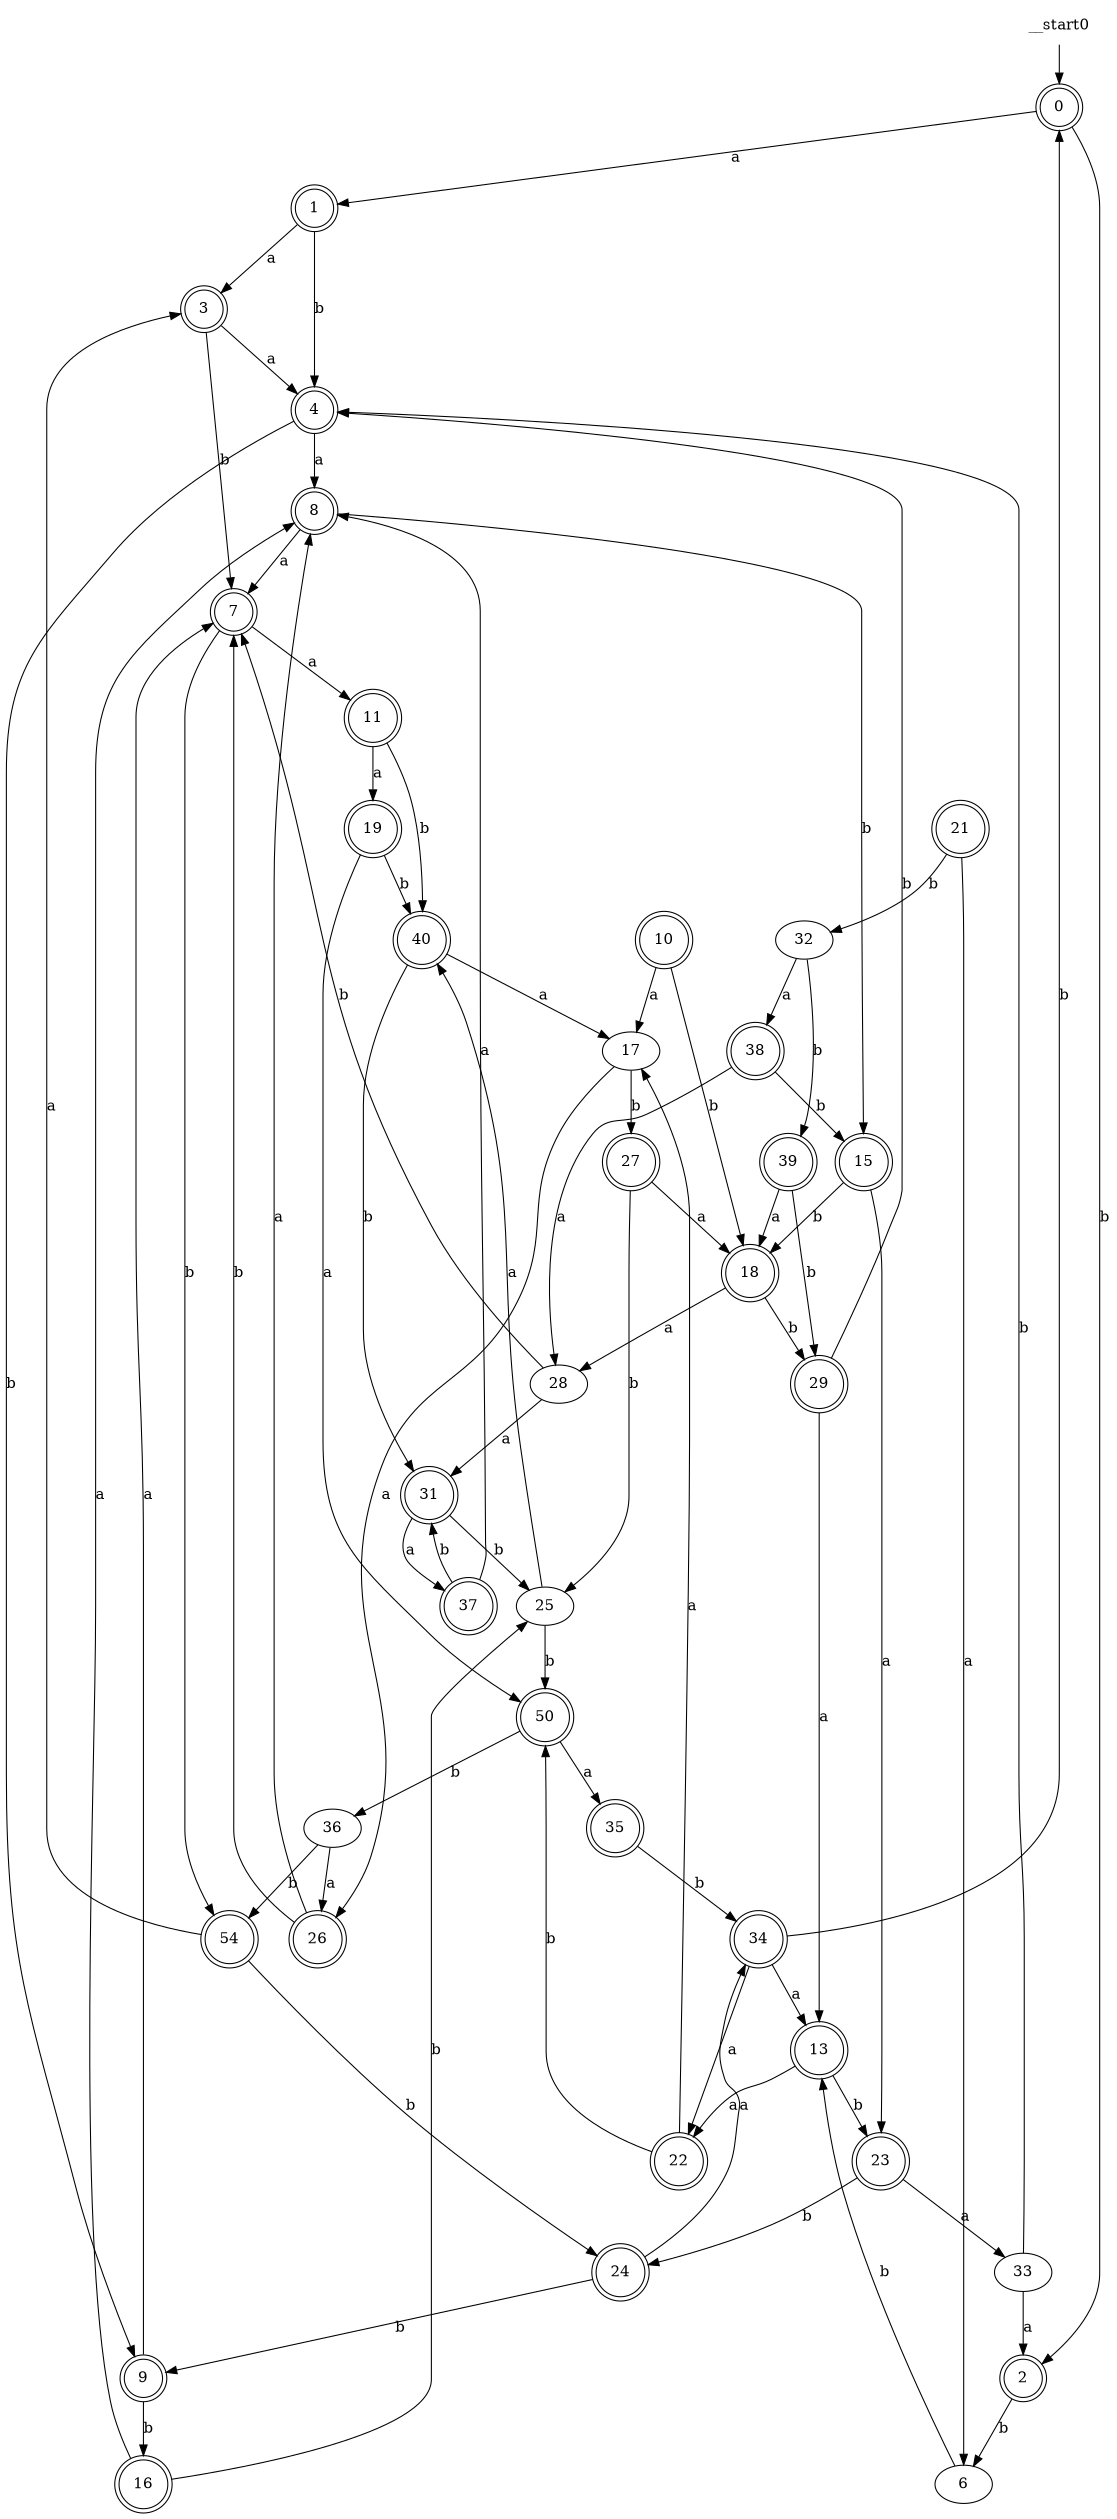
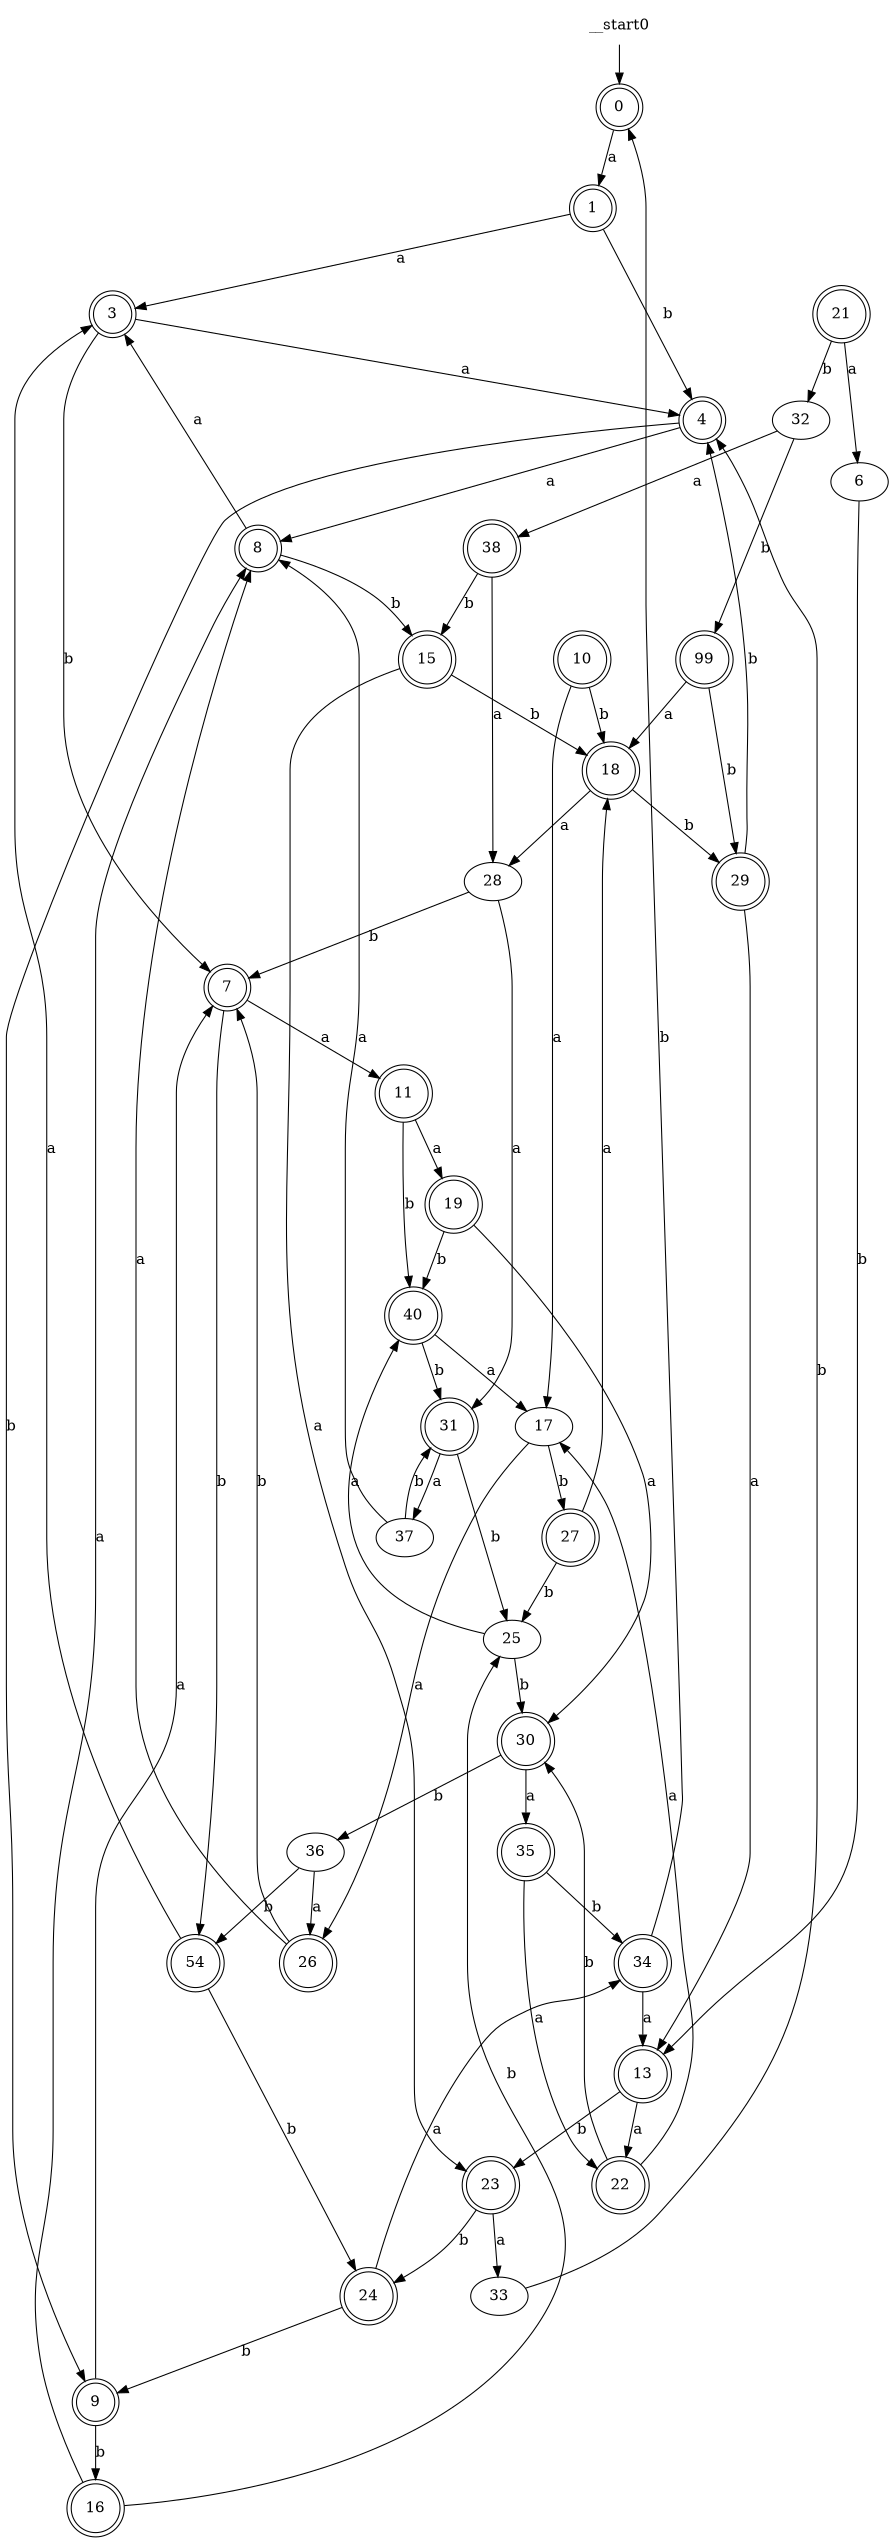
edge "8" -> "7": now "8" -> "3"
node "39": label "39" -> "99"
node "37": shape doublecircle -> ellipse
node "50": label "50" -> "30"
edge "34" -> "22": now "35" -> "22"
node "2": removed
